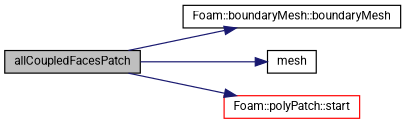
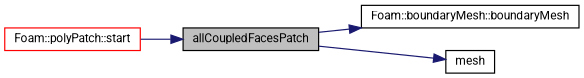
edge "allCoupledFacesPatch" -> "Foam::polyPatch::start": reversed
